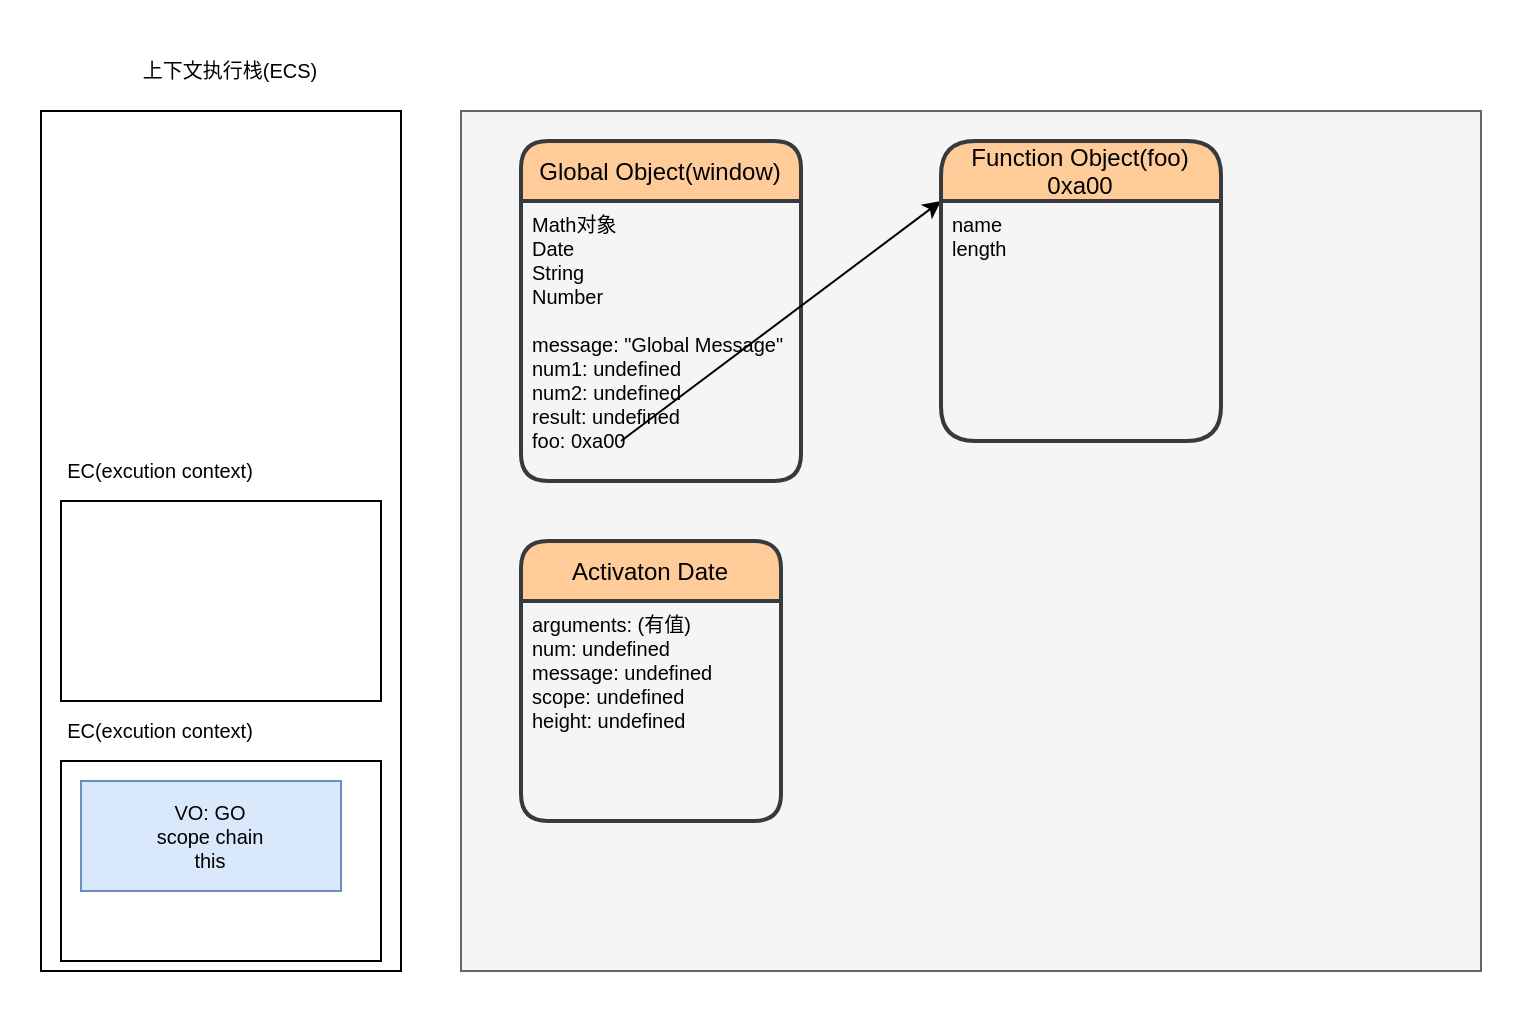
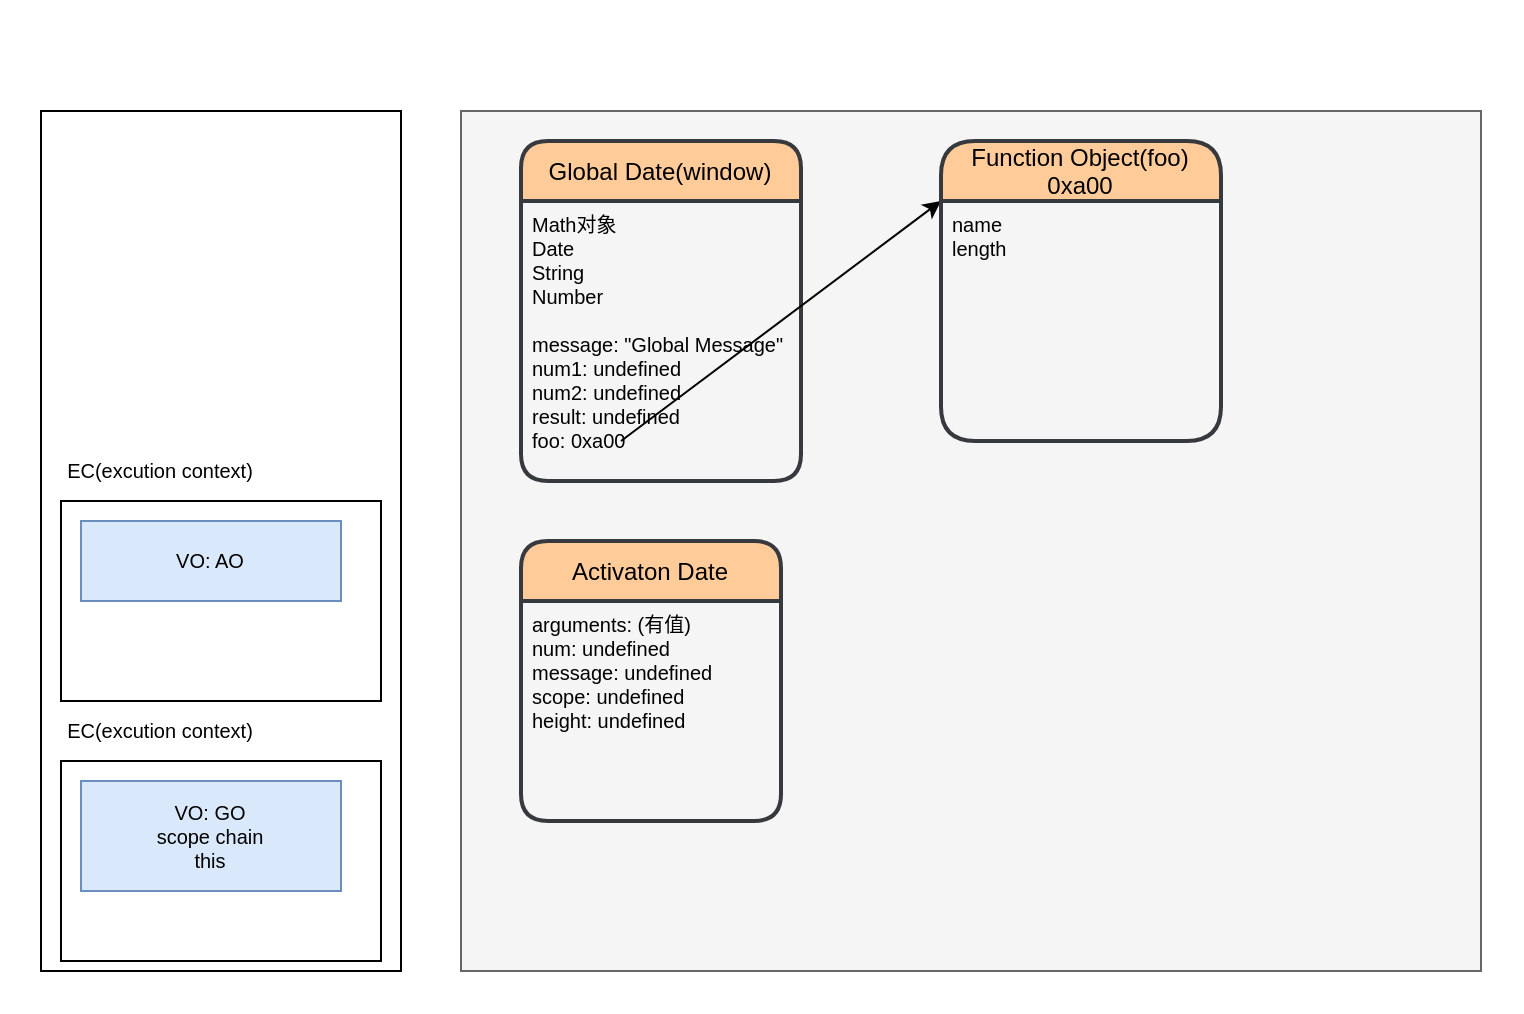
node "上下文执行栈(ECS)": removed
node "Global Object(window)": label "Global Object(window)" -> "Global Date(window)"
node "VO: AO": added
